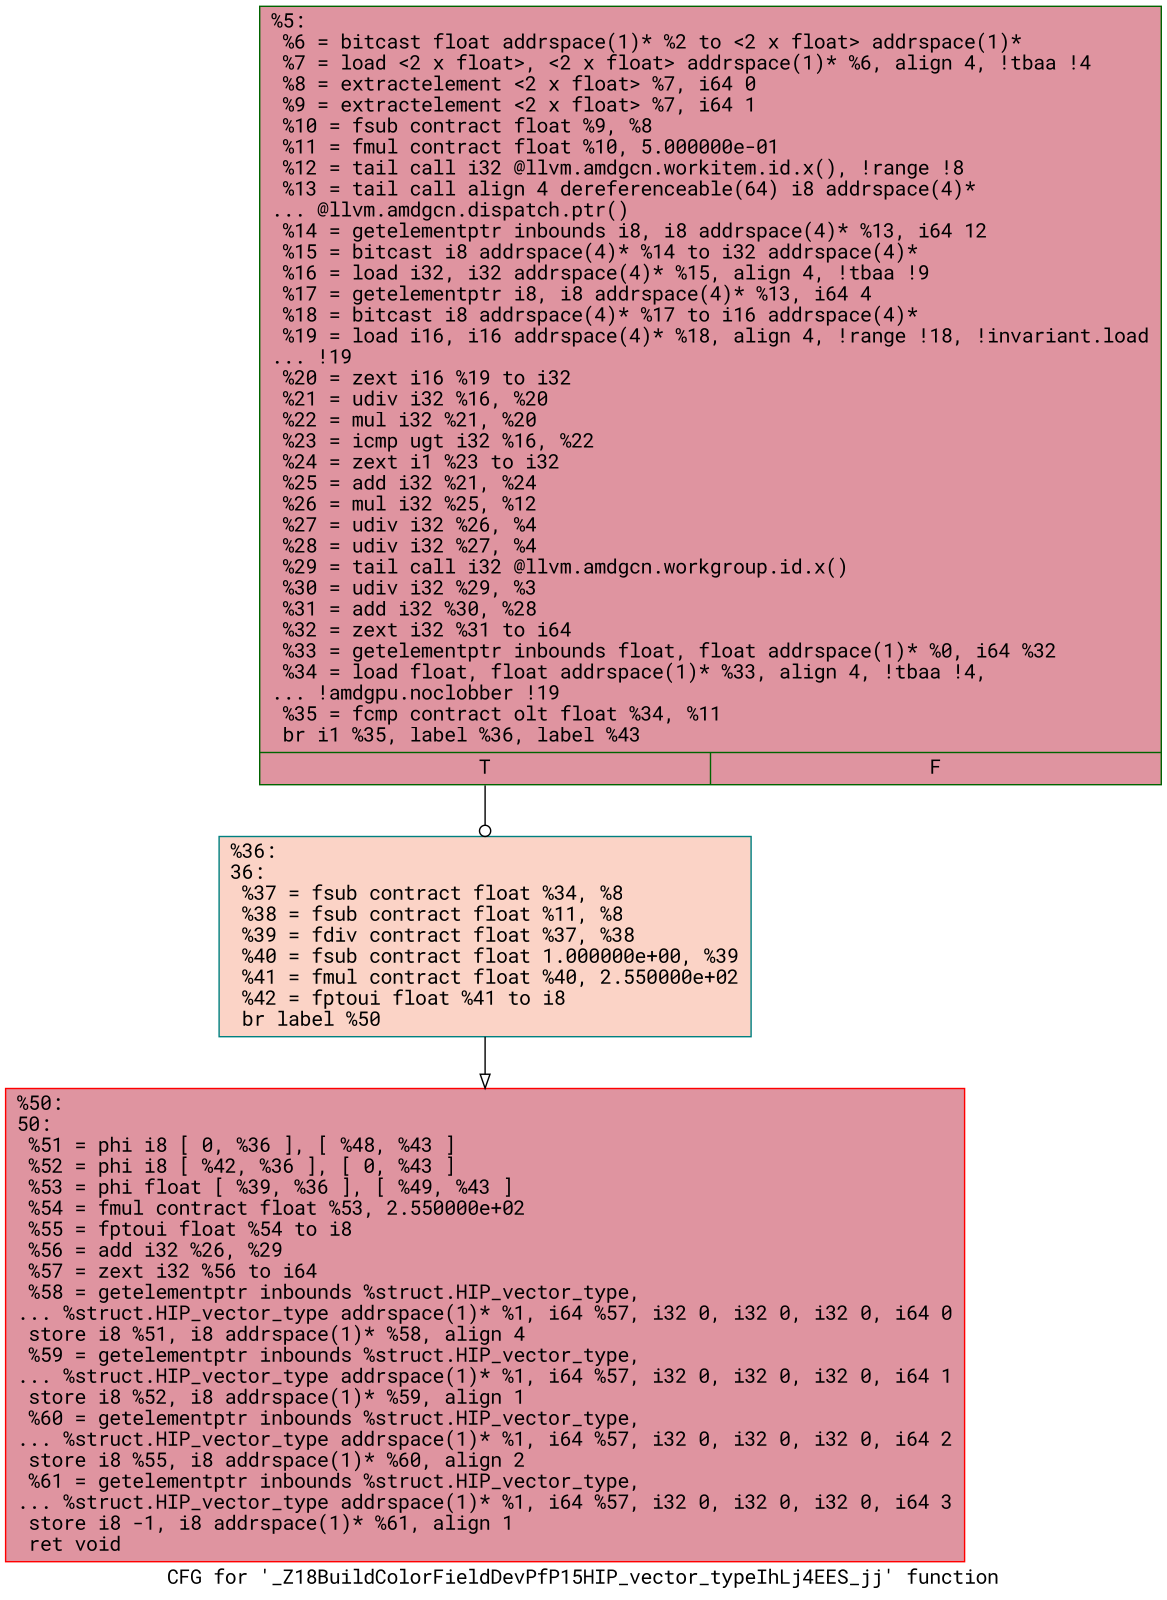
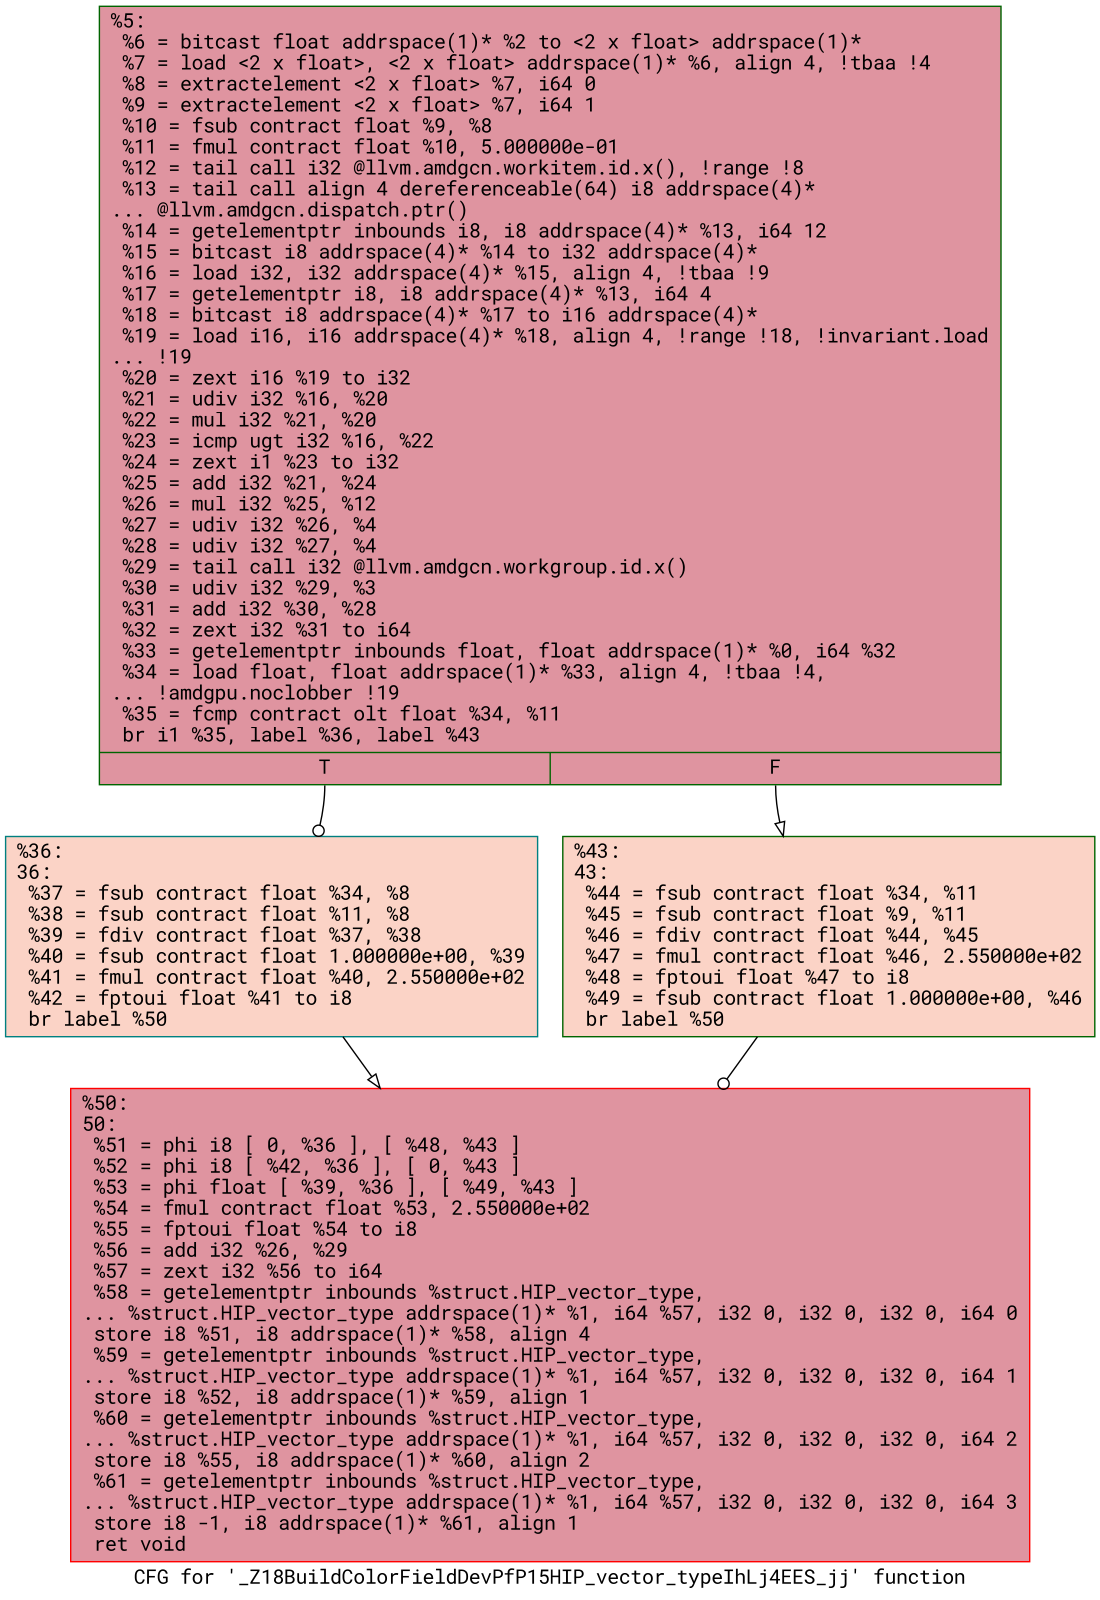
node "%43:": added
